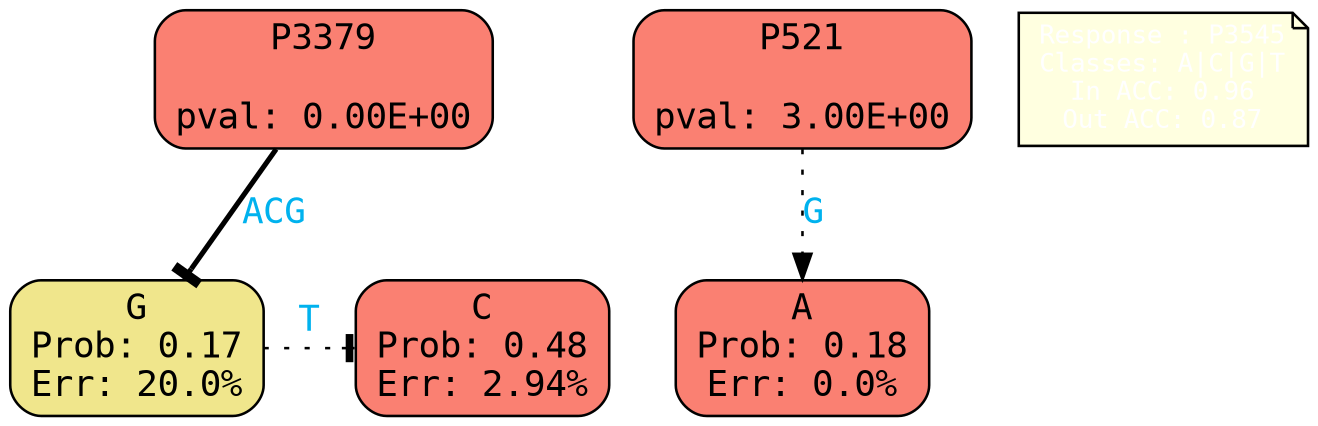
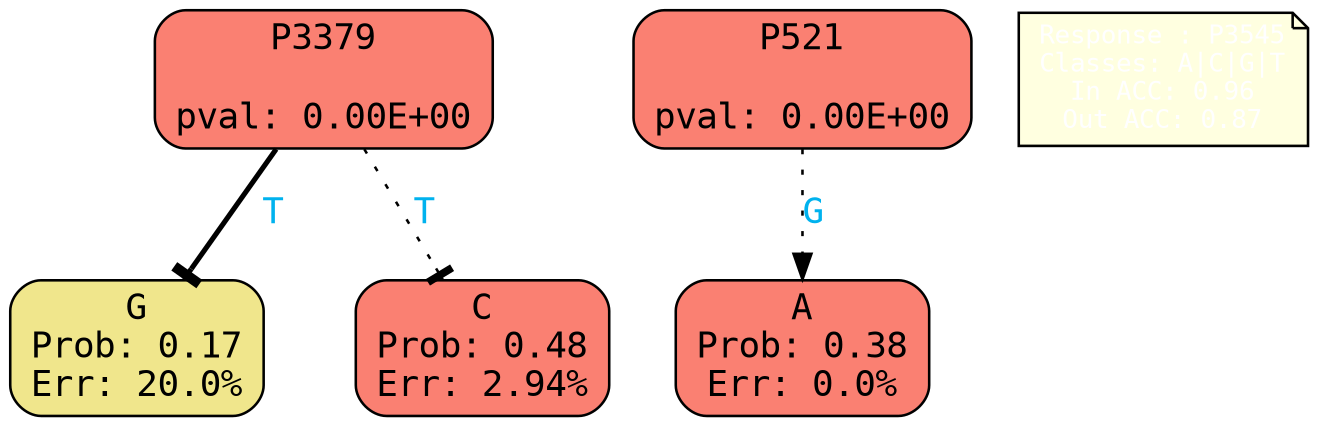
node "P521 pval: 3.00E+00": label "P521 pval: 3.00E+00" -> "P521 pval: 0.00E+00"
edge "P3379 pval: 0.00E+00" -> "G Prob: 0.17 Err: 20.0%": label "ACG" -> "T"
edge "G Prob: 0.17 Err: 20.0%" -> "C Prob: 0.48 Err: 2.94%": now "P3379 pval: 0.00E+00" -> "C Prob: 0.48 Err: 2.94%"
node "A Prob: 0.18 Err: 0.0%": label "A Prob: 0.18 Err: 0.0%" -> "A Prob: 0.38 Err: 0.0%"
